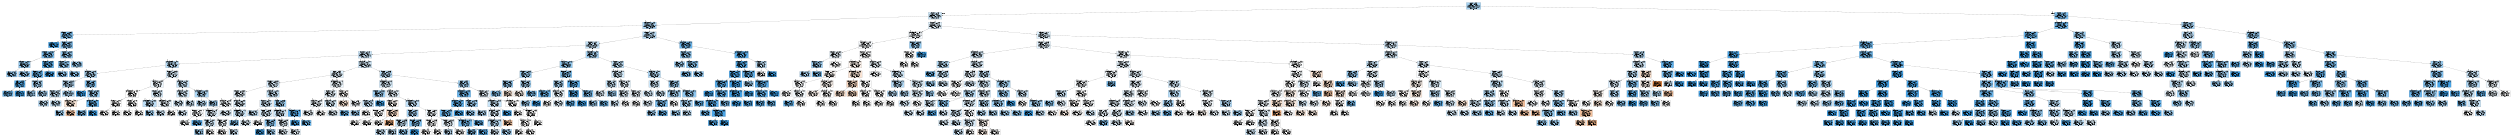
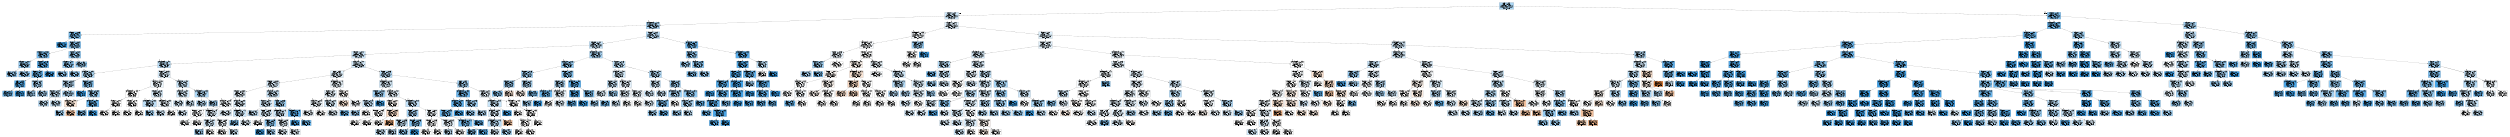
node "gini = 0.499 samples = 112 value = [54, 58] class = True": removed
node "gini = 0.463 samples = 198 value = [72, 126] class = True": fillcolor #44a2e6 -> #aad5f4
node "gini = 0.451 samples = 64 value = [22, 42] class = True": fillcolor #3ea0e6 -> #a1d0f3
node "gini = 0.5 samples = 104 value = [52, 52] class = False": fillcolor #50a8e8 -> #ffffff
